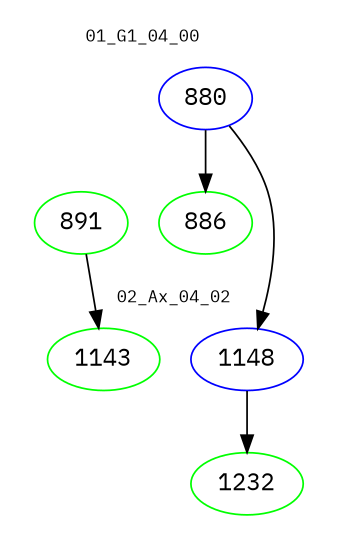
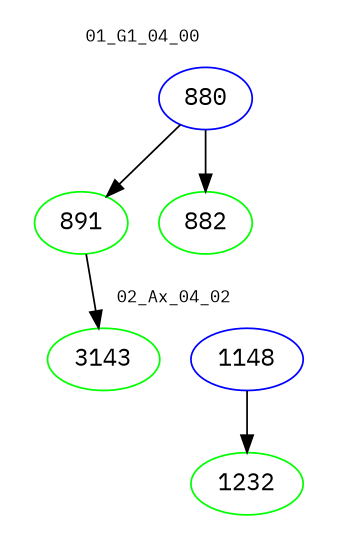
edge "880" -> "1148": now "880" -> "891"
node "886": label "886" -> "882"
node "1143": label "1143" -> "3143"
